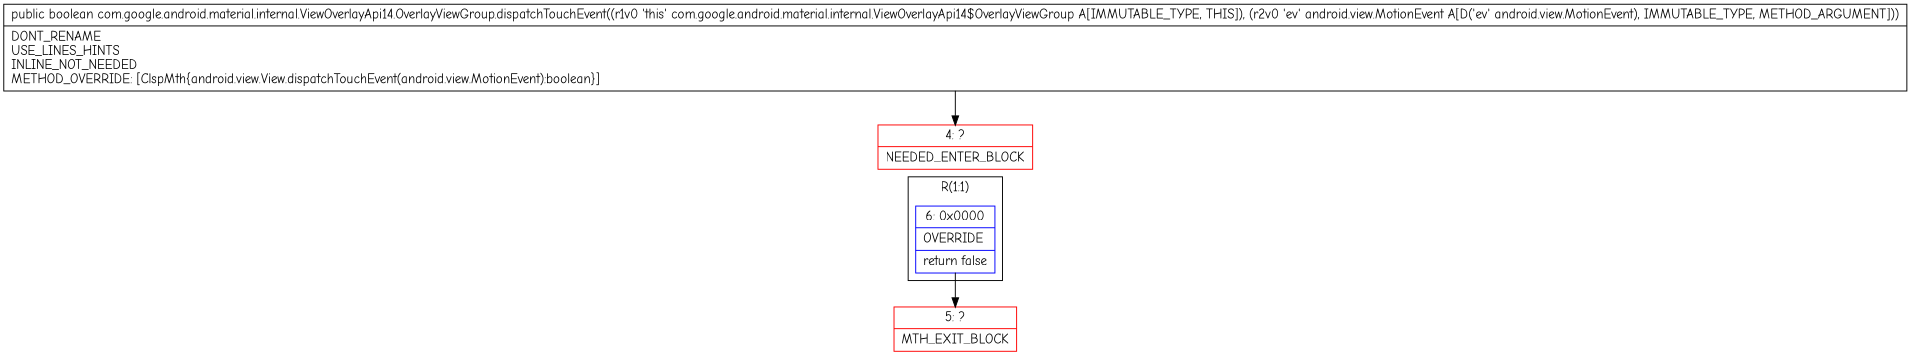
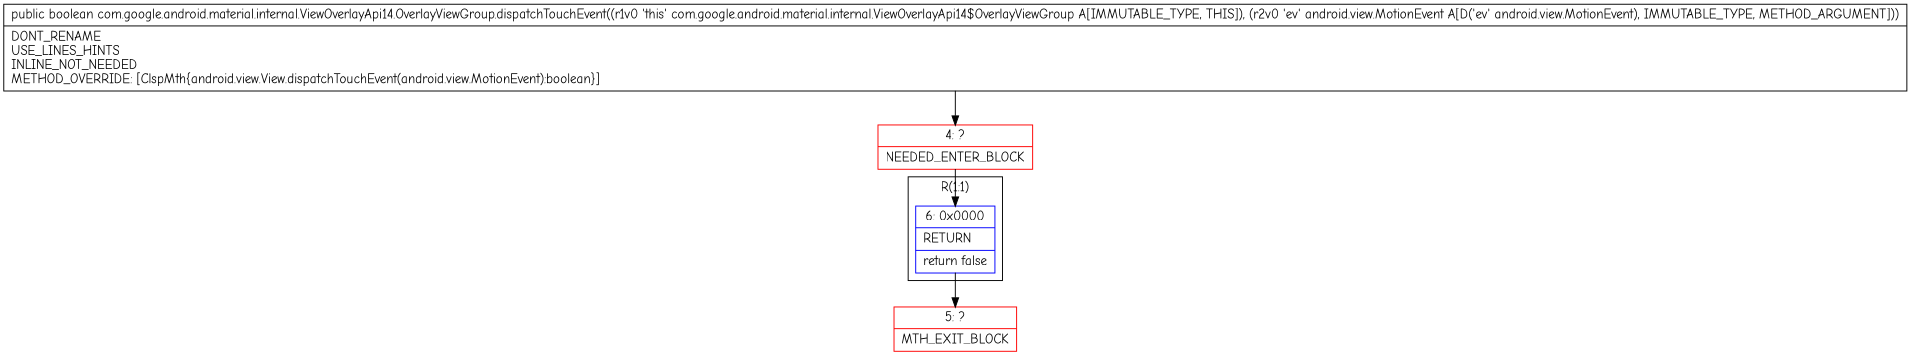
edge "4: ?" -> "6: 0x0000": added
node "6: 0x0000": text "OVERRIDE" -> "RETURN"
